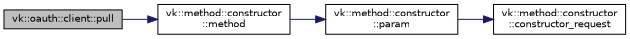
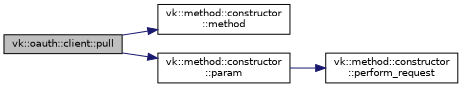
edge "vk::method::constructor ::method" -> "vk::method::constructor ::param": now "vk::oauth::client::pull" -> "vk::method::constructor ::param"
node "vk::method::constructor ::constructor_request": label "vk::method::constructor ::constructor_request" -> "vk::method::constructor ::perform_request"
